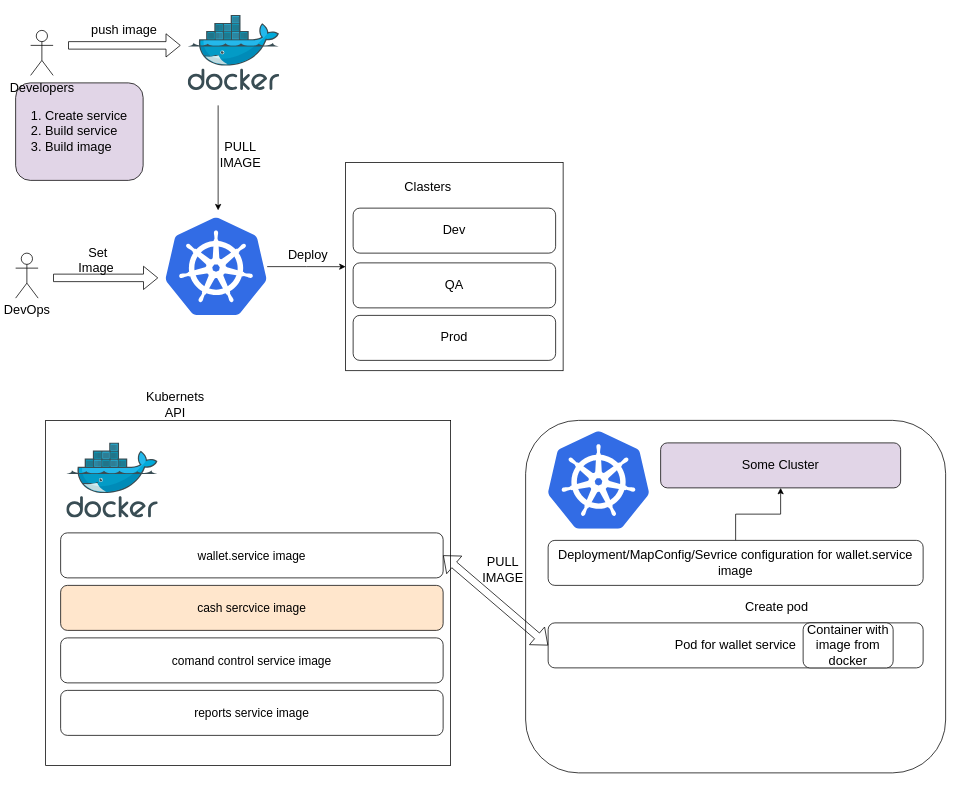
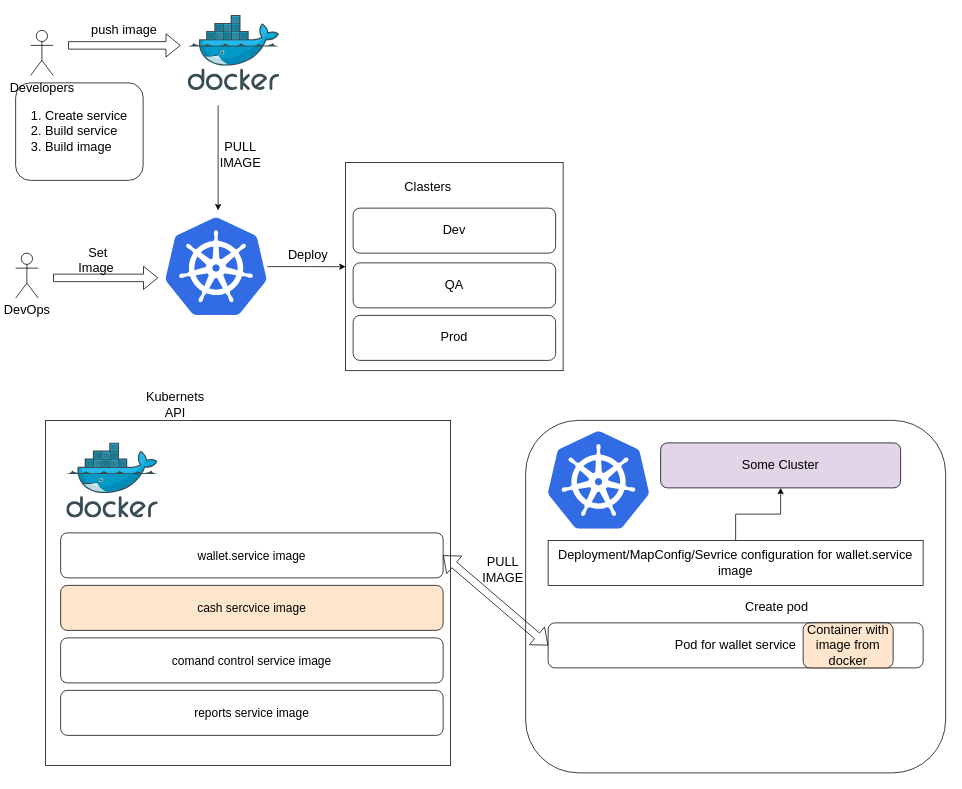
node "1. Create service 2. Build service 3. Build image": fillcolor #e1d5e7 -> #ffffff
node "Deployment/MapConfig/Sevrice configuration for wallet.service image": shape rounded rectangle -> rectangle
node "Container with image from docker": fillcolor #ffffff -> #ffe6cc
